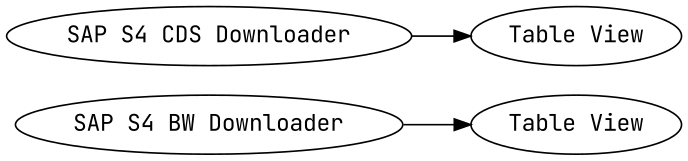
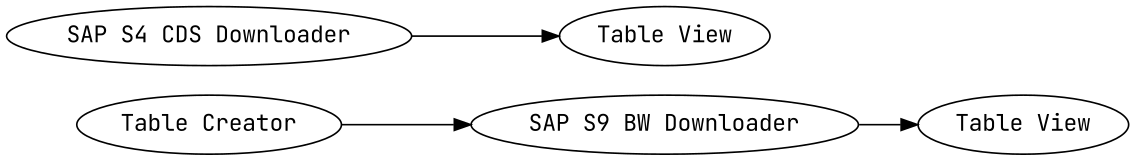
node "Table Creator": added
node "SAP S4 BW Downloader": label "SAP S4 BW Downloader" -> "SAP S9 BW Downloader"
